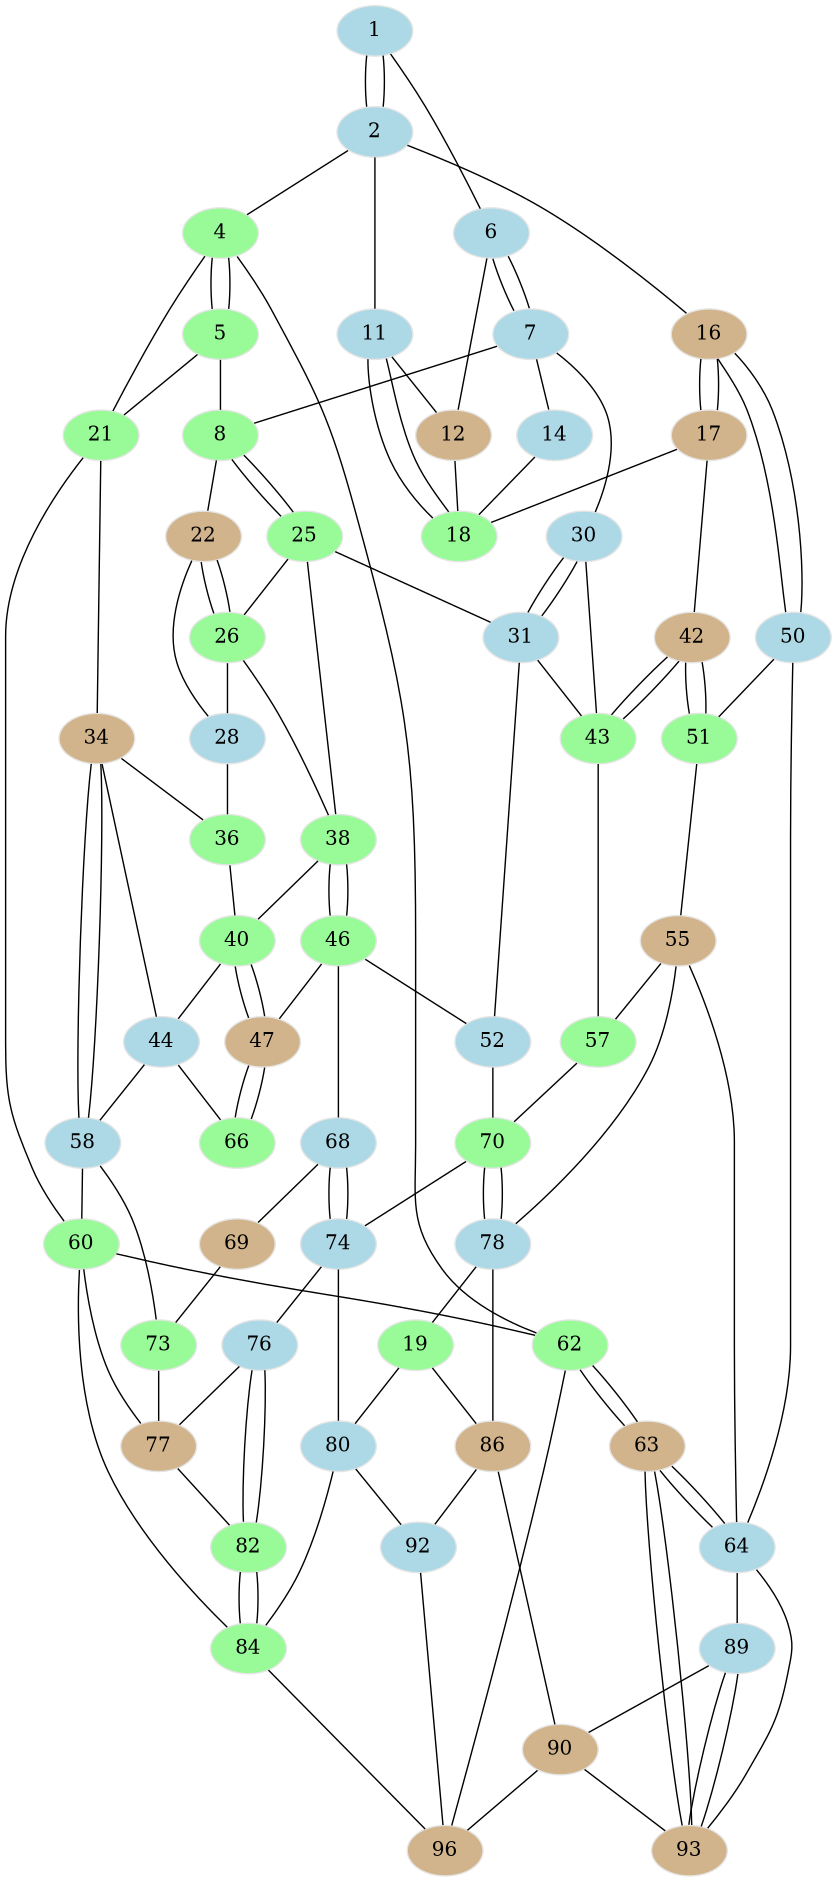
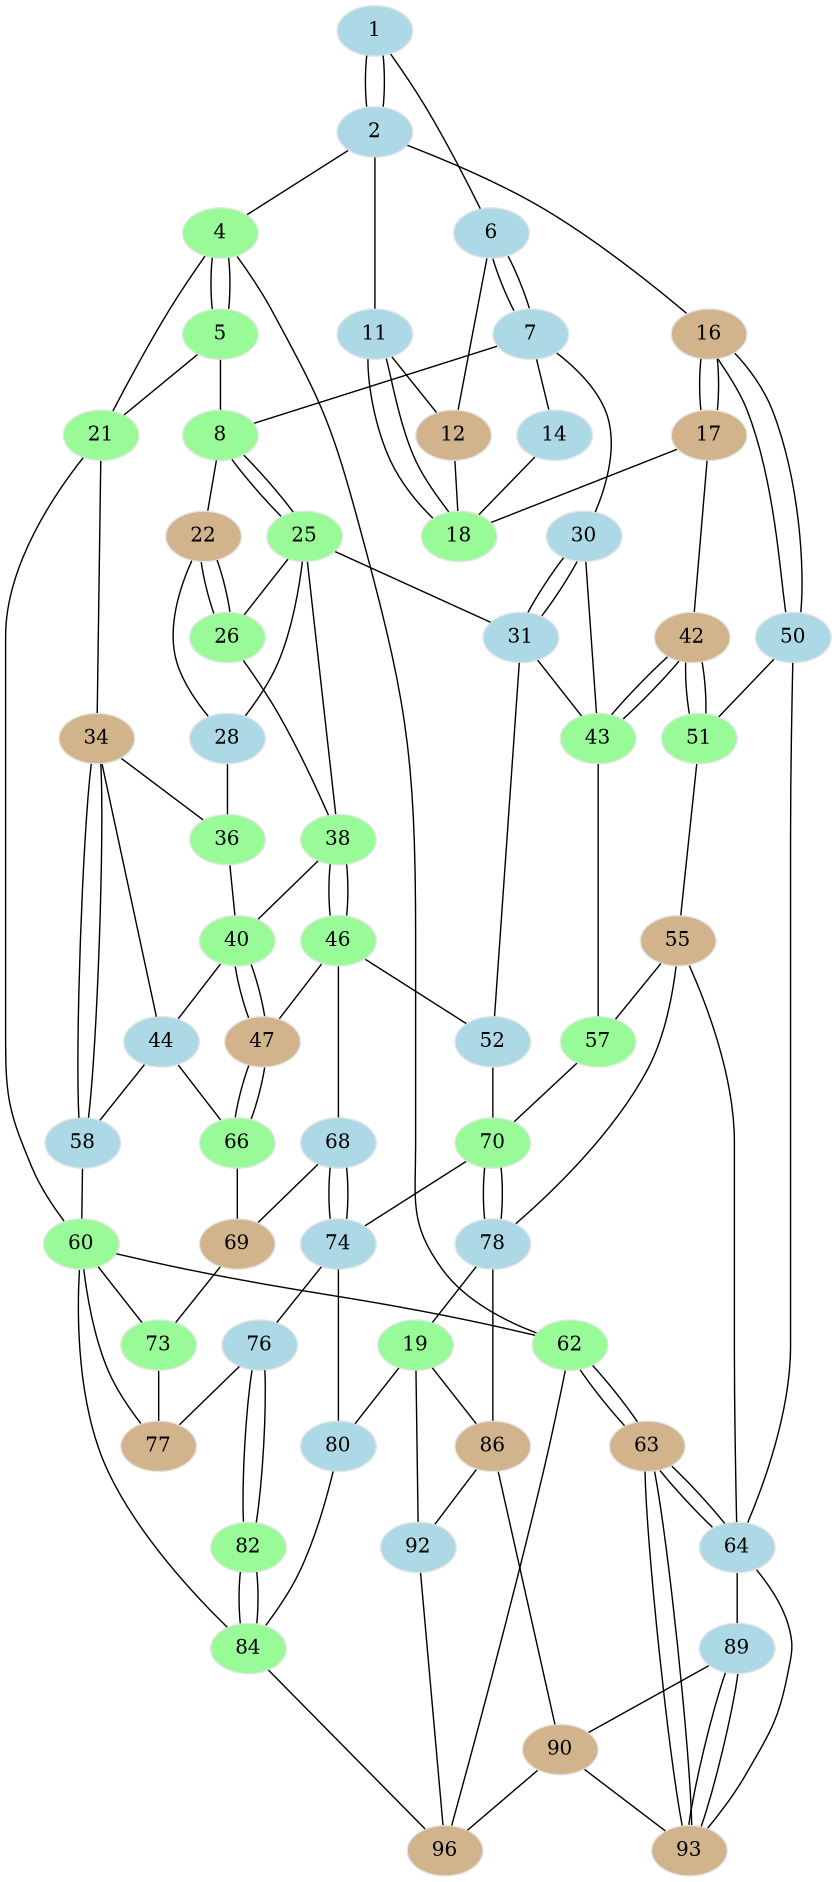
edge "26" -- "28": now "25" -- "28"
edge "66" -- "69": added
edge "58" -- "73": now "60" -- "73"
edge "77" -- "82": removed
edge "80" -- "92": now "19" -- "92"
